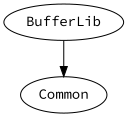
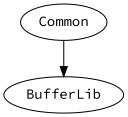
edge "BufferLib" -> "Common": reversed
